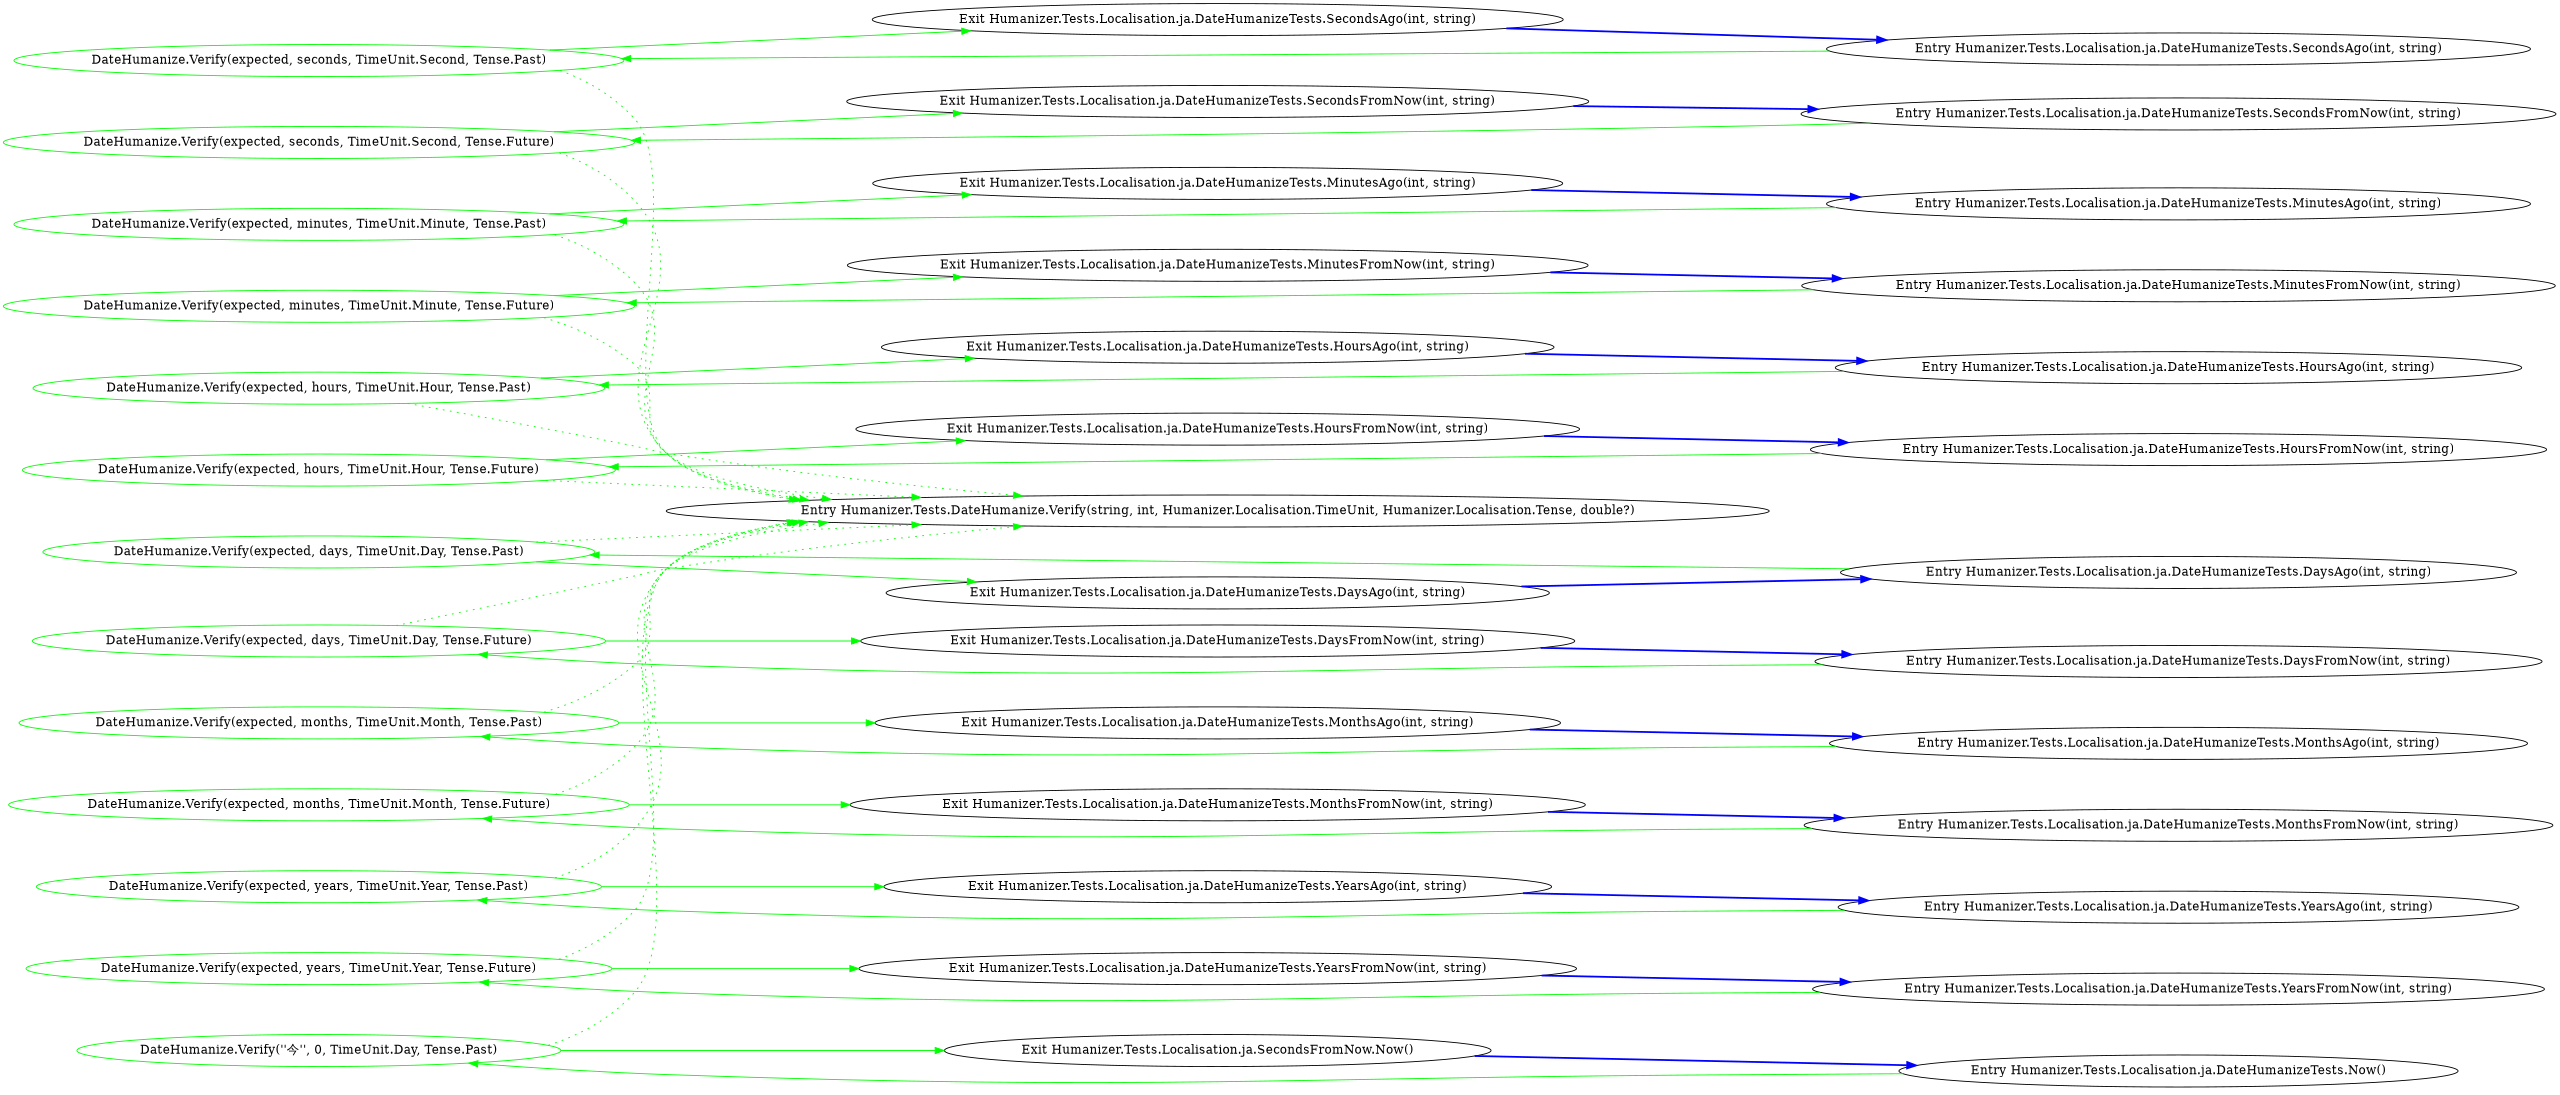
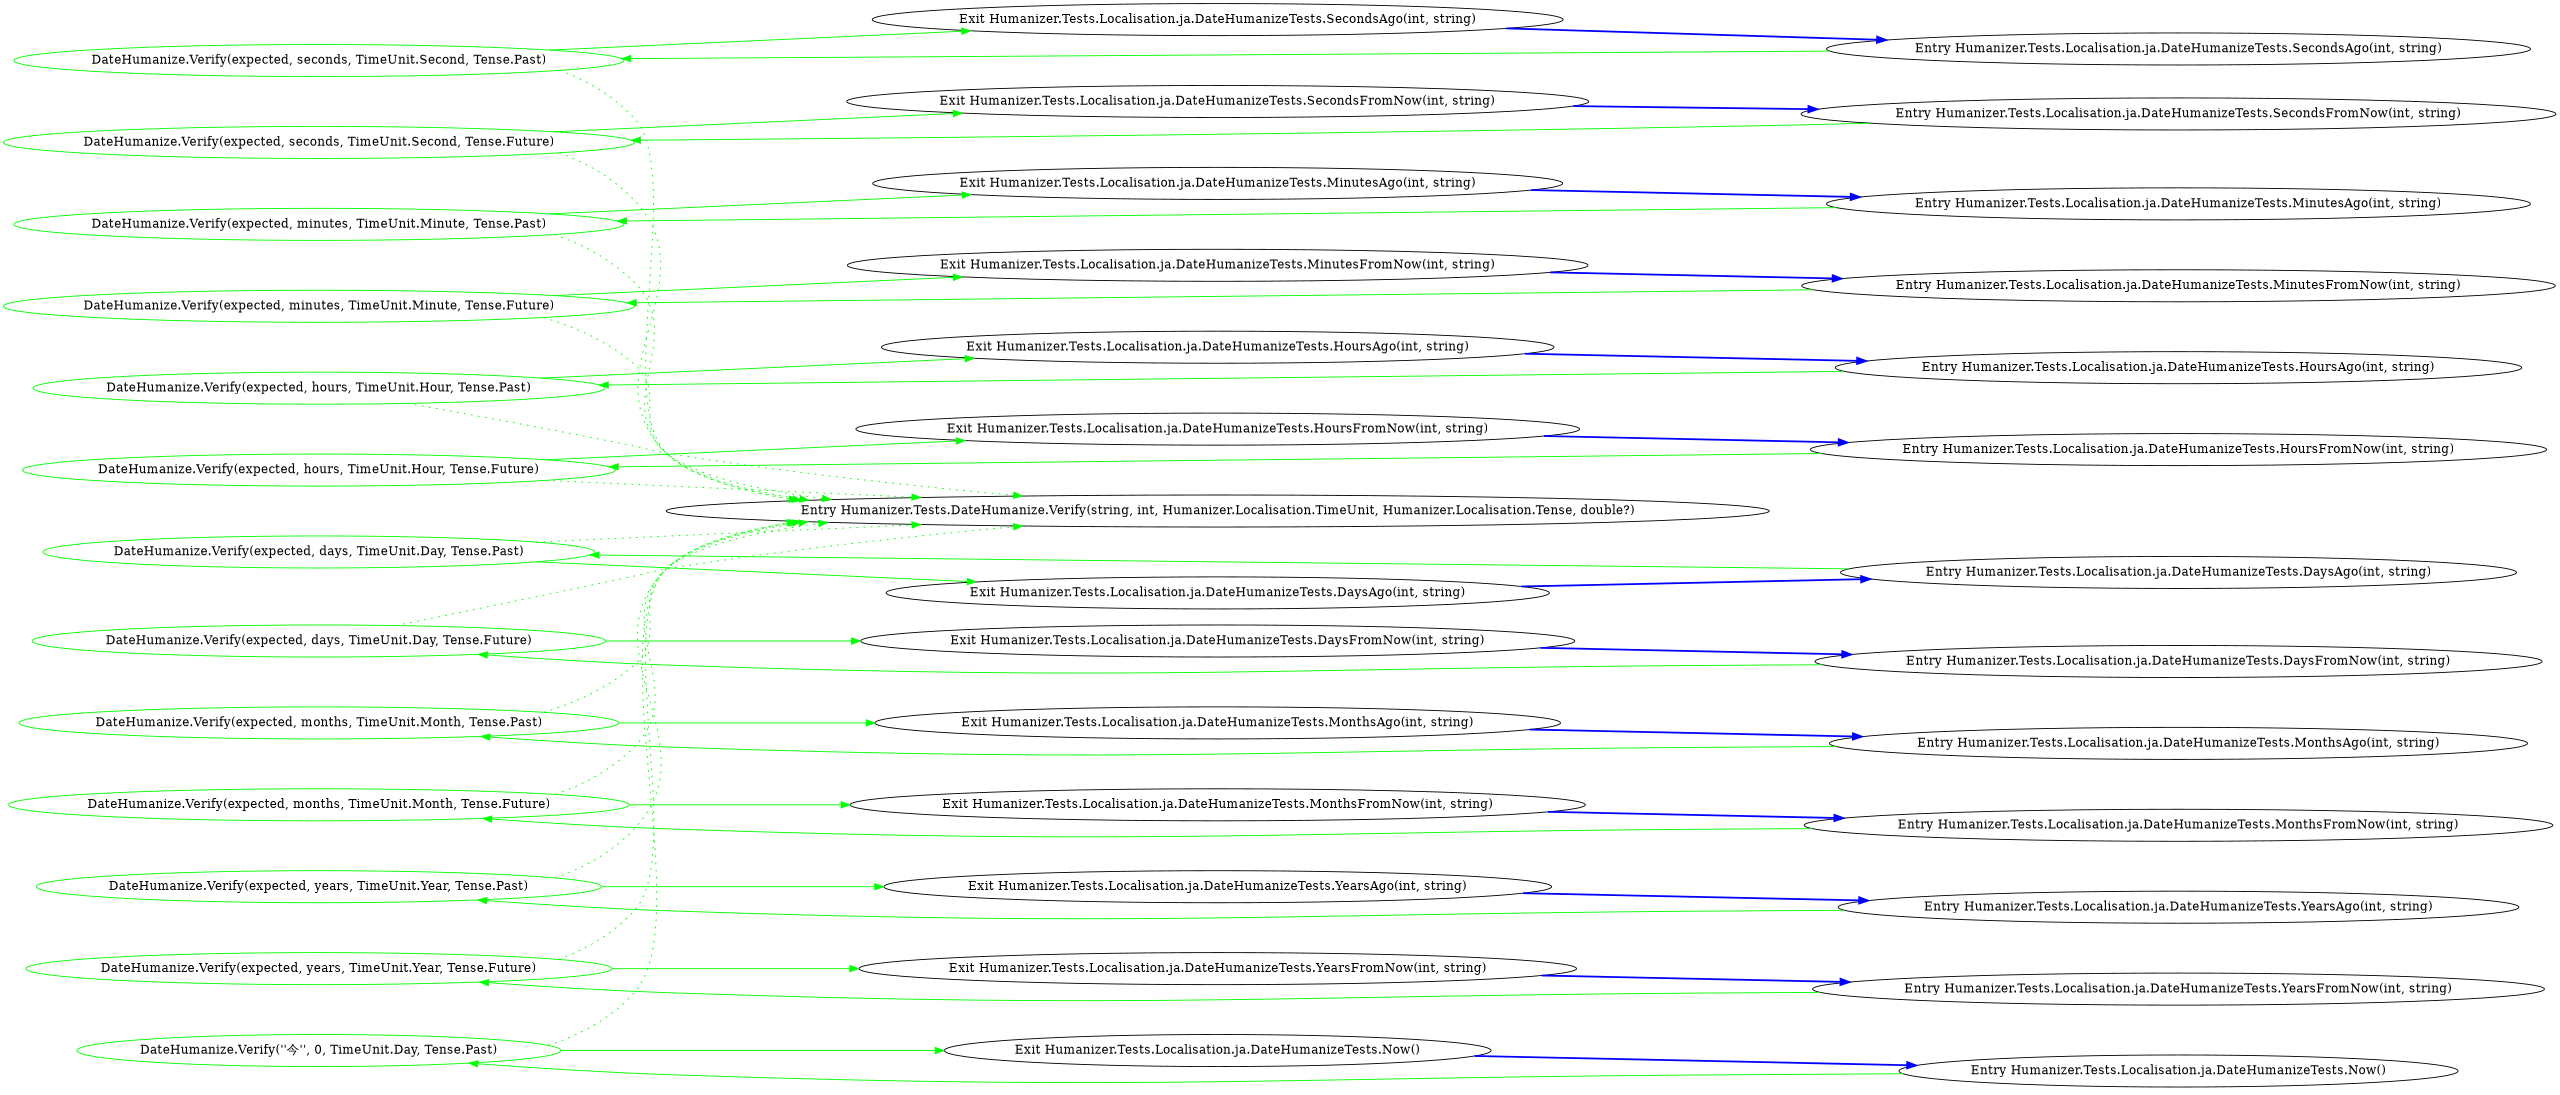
node "Exit Humanizer.Tests.Localisation.ja.SecondsFromNow.Now()": label "Exit Humanizer.Tests.Localisation.ja.SecondsFromNow.Now()" -> "Exit Humanizer.Tests.Localisation.ja.DateHumanizeTests.Now()"
